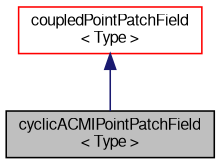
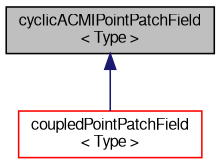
edge "cyclicACMIPointPatchField < Type >" -> "coupledPointPatchField < Type >": reversed
